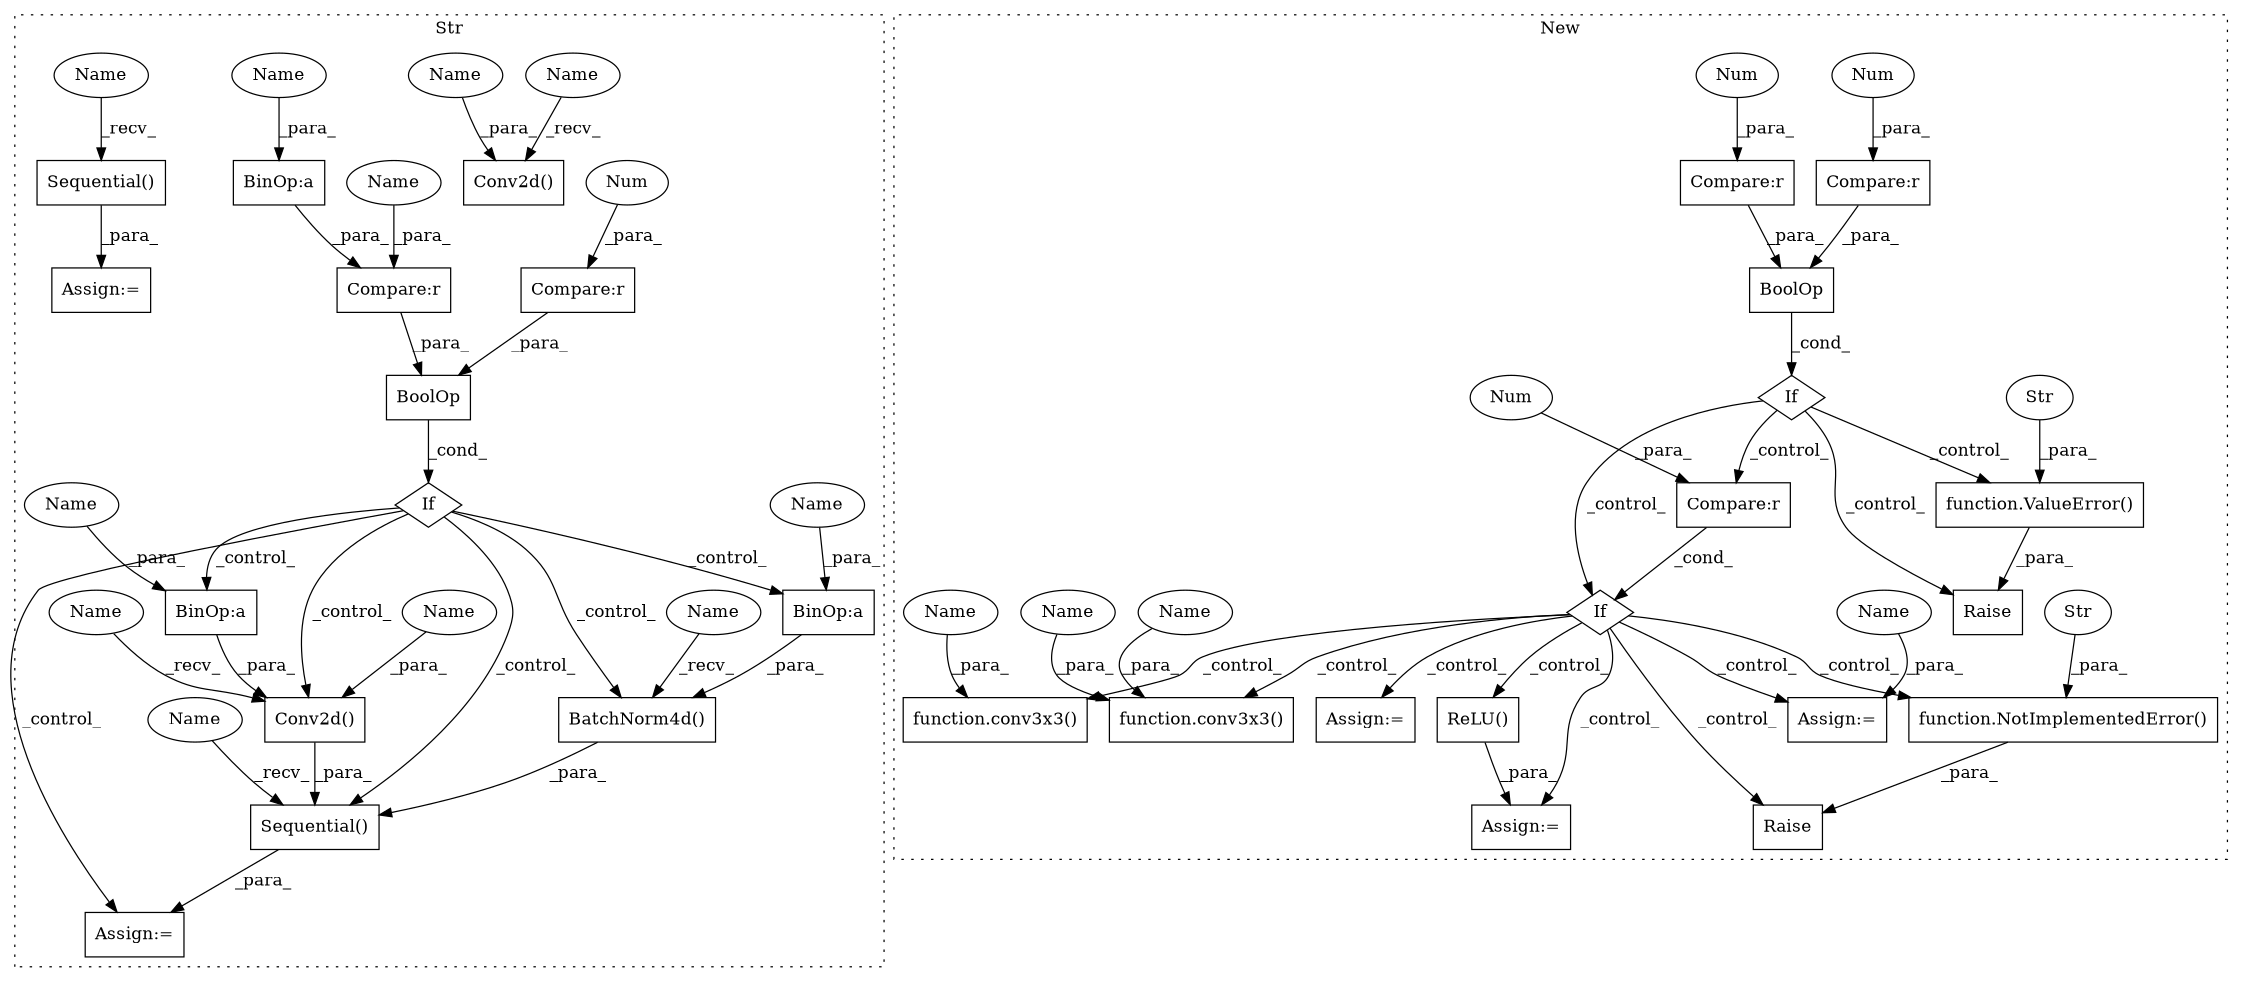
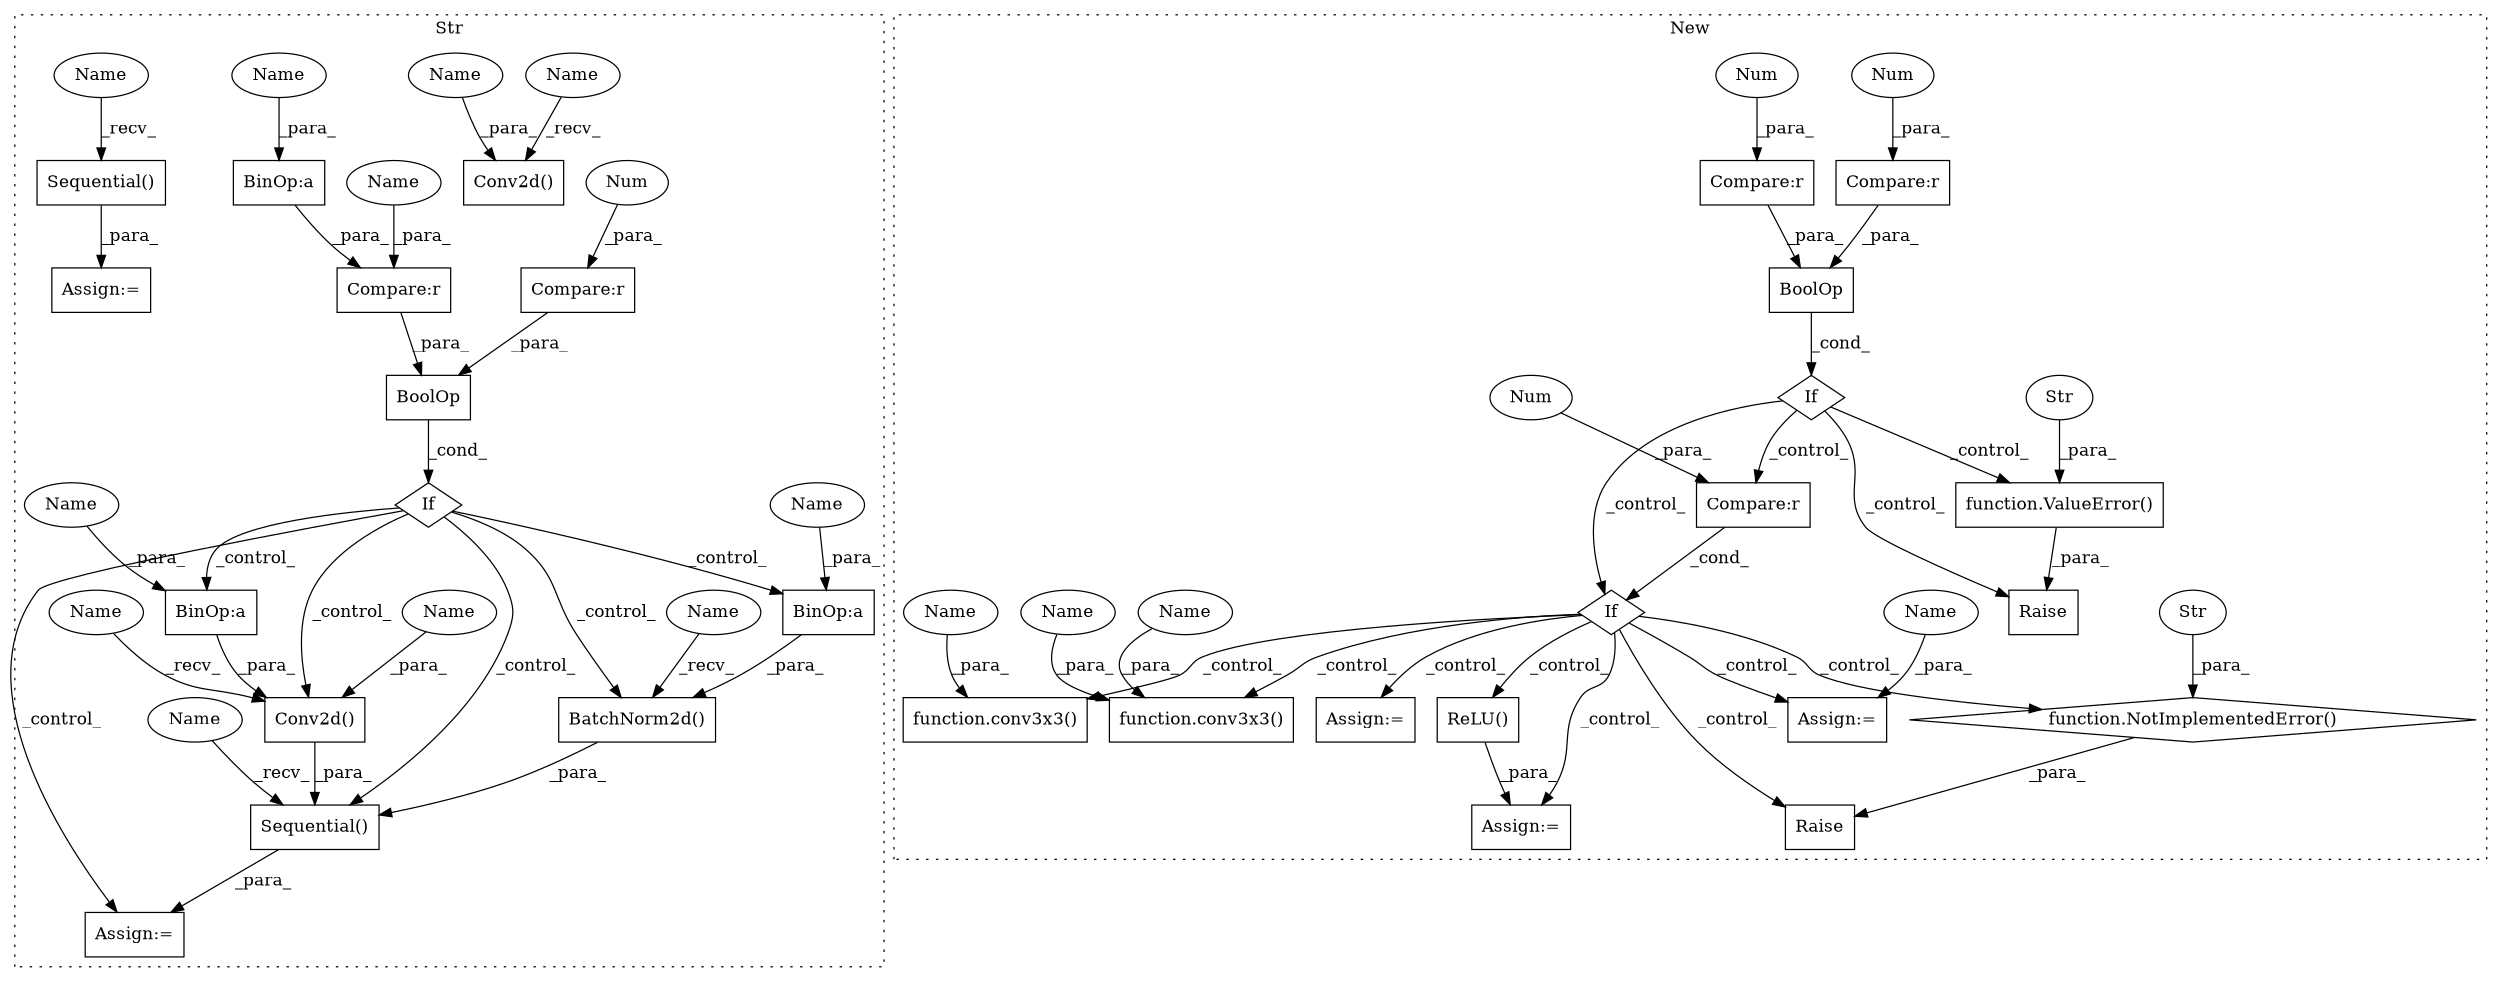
node "BatchNorm4d()": label "BatchNorm4d()" -> "BatchNorm2d()"
node "function.NotImplementedError()": shape box -> diamond
